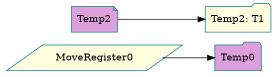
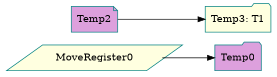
node "Temp2: T1": label "Temp2: T1" -> "Temp3: T1"
